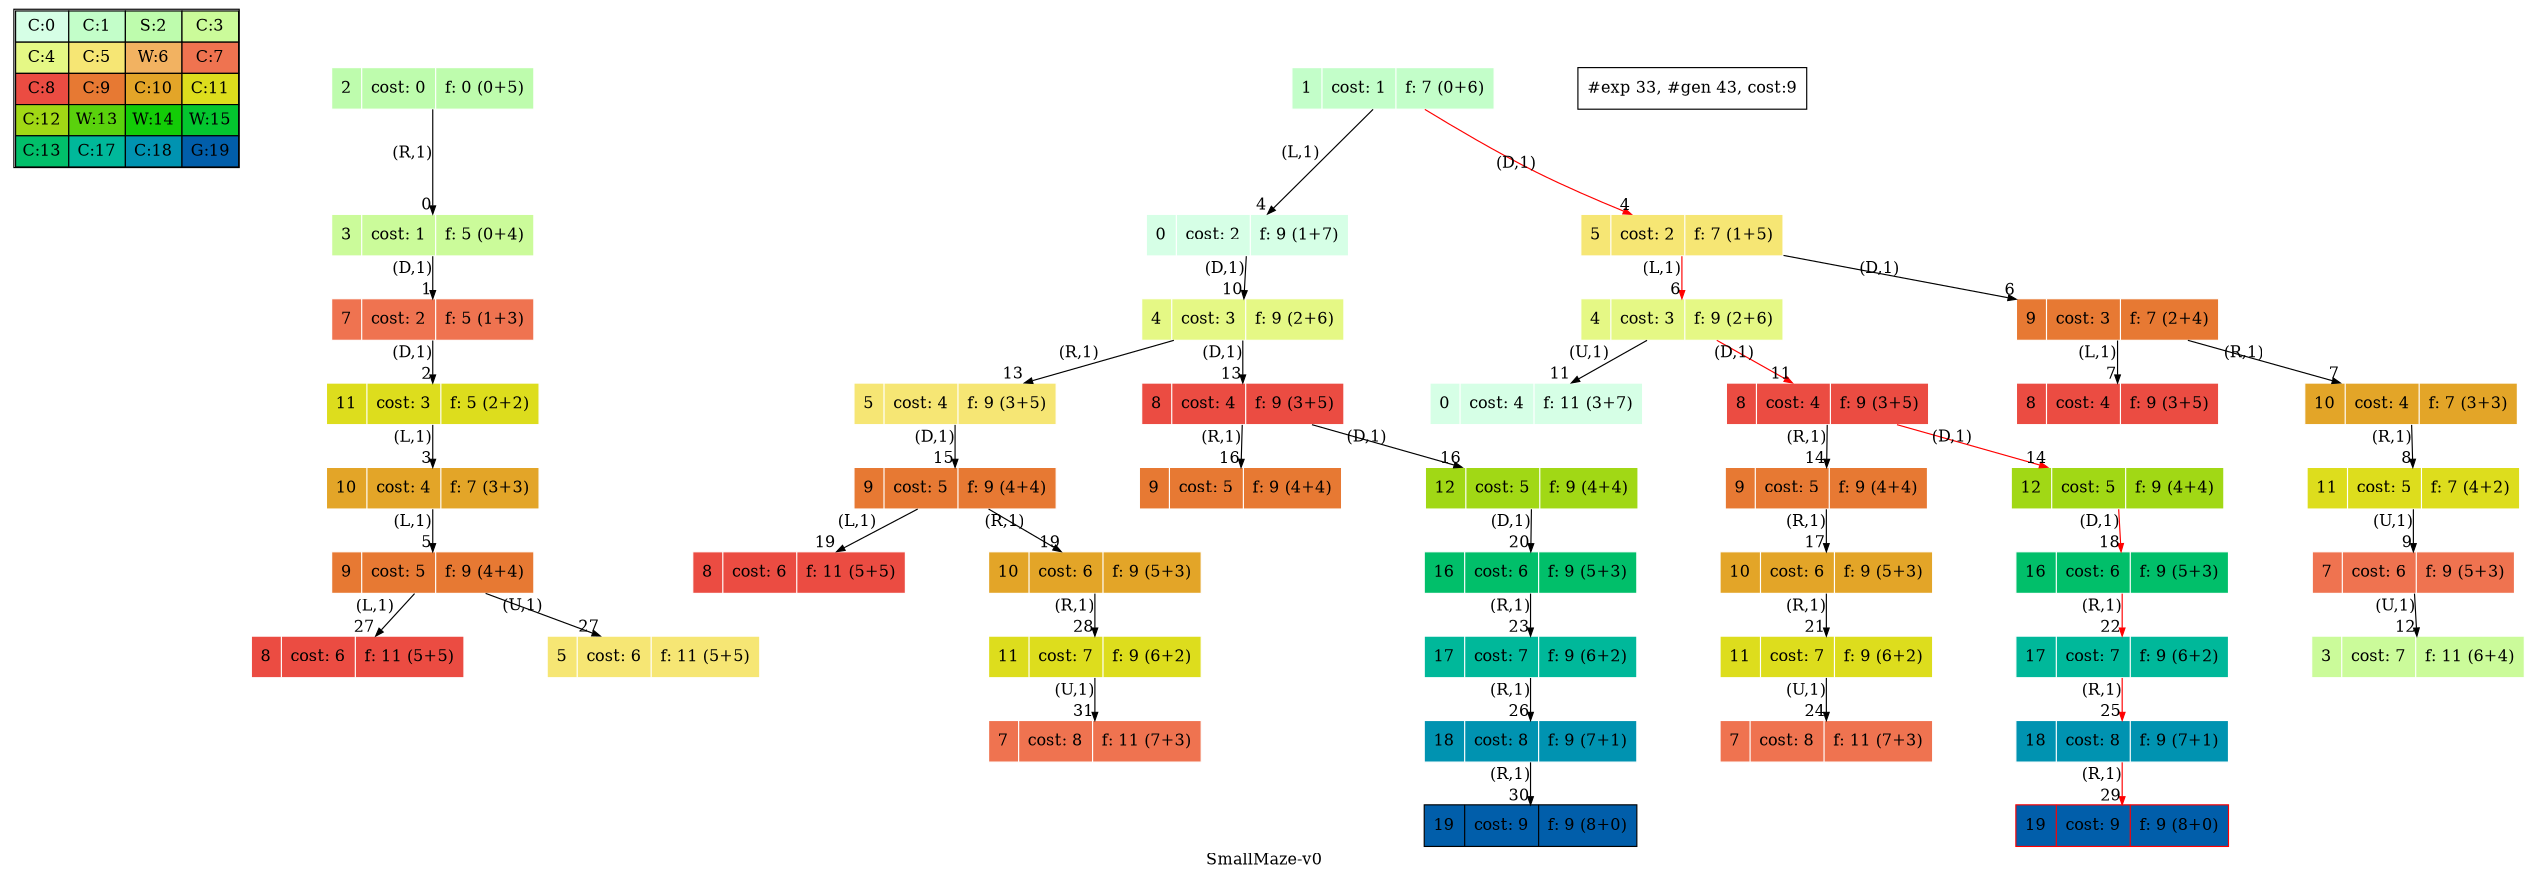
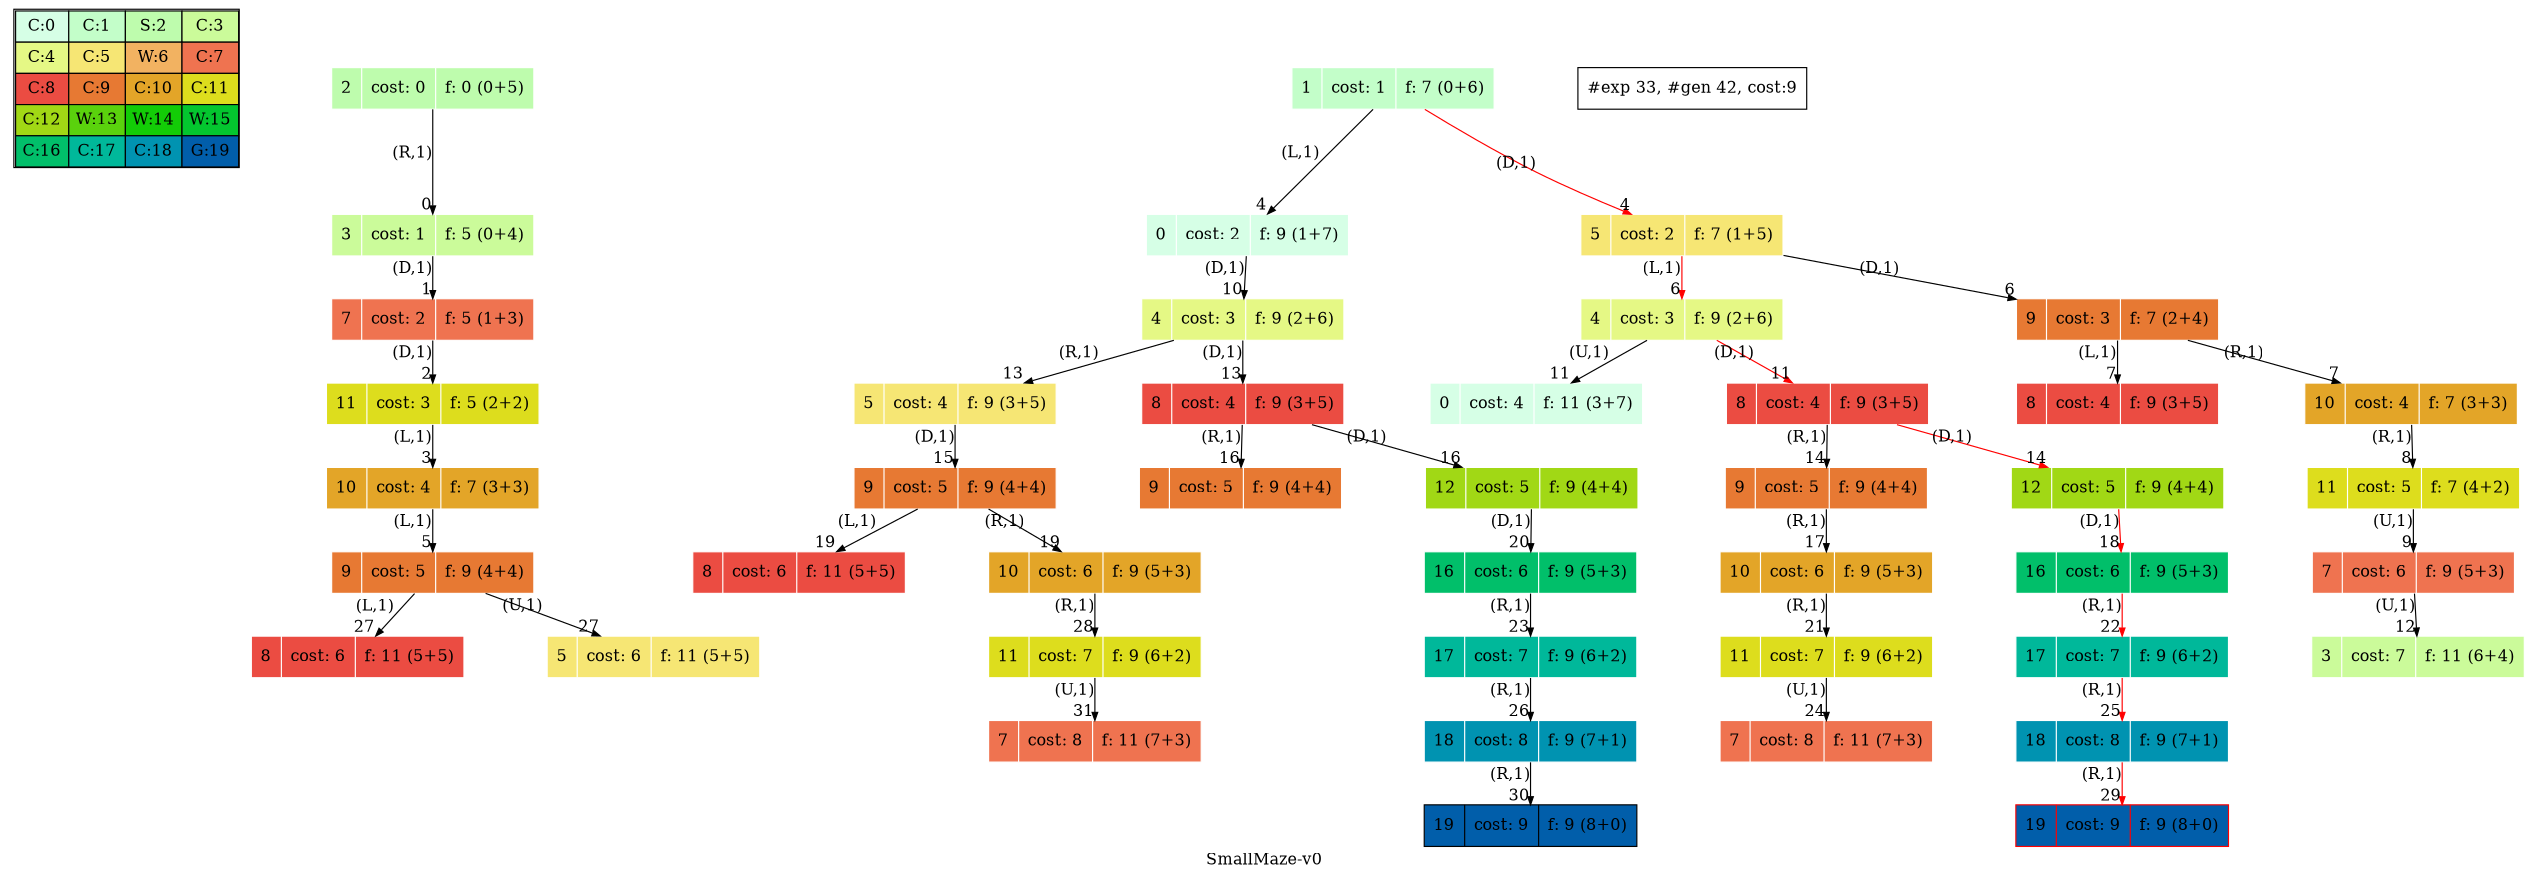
node "#exp 33, #gen 43, cost:9": label "#exp 33, #gen 43, cost:9" -> "#exp 33, #gen 42, cost:9"
node "C:0": text "C:13" -> "C:16"
